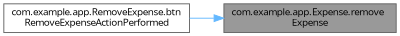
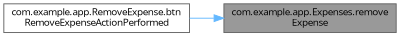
node "com.example.app.Expense.remove Expense": label "com.example.app.Expense.remove Expense" -> "com.example.app.Expenses.remove Expense"
